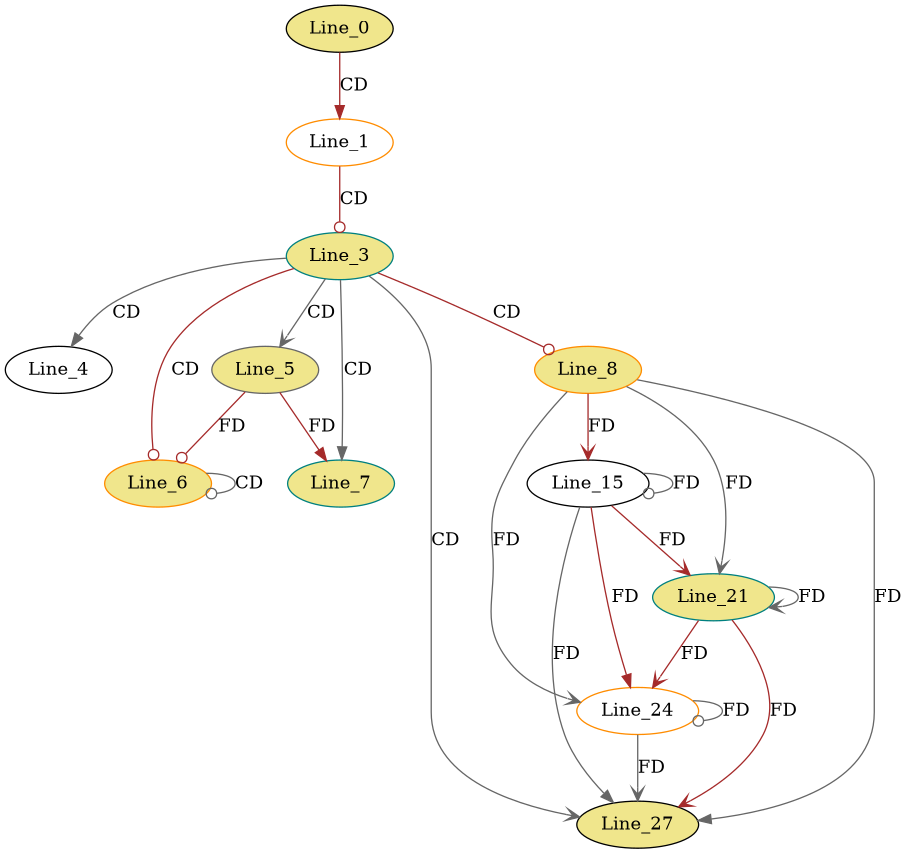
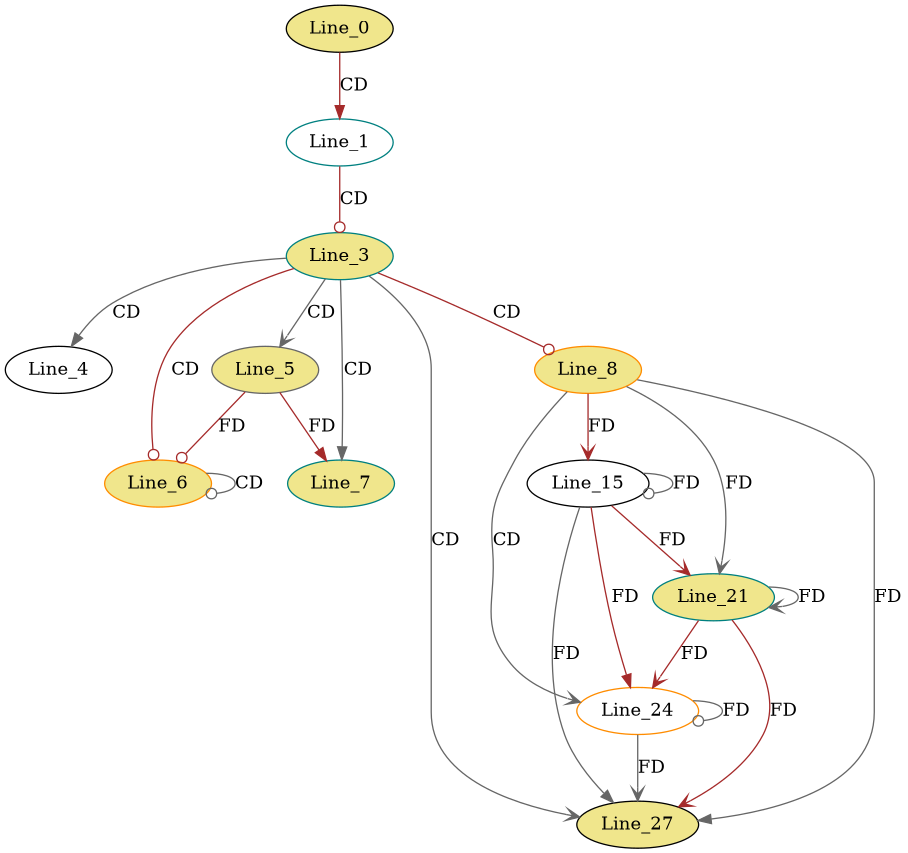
node "Line_1": color darkorange -> teal
edge "Line_8" -> "Line_24": label "FD" -> "CD"
